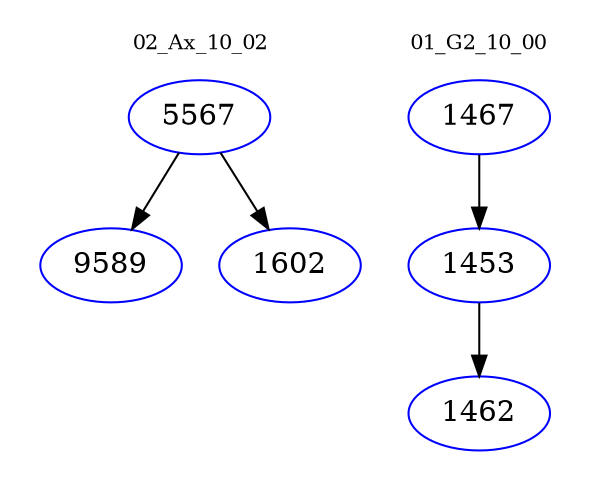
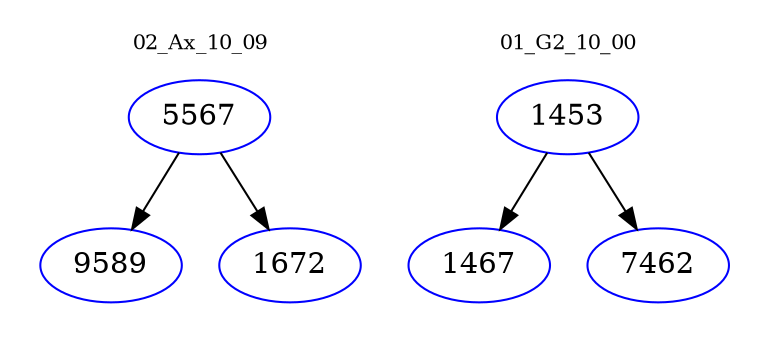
cluster "02_Ax_10_02": label "02_Ax_10_02" -> "02_Ax_10_09"
edge "1467" -> "1453": reversed
node "1602": label "1602" -> "1672"
node "1462": label "1462" -> "7462"
